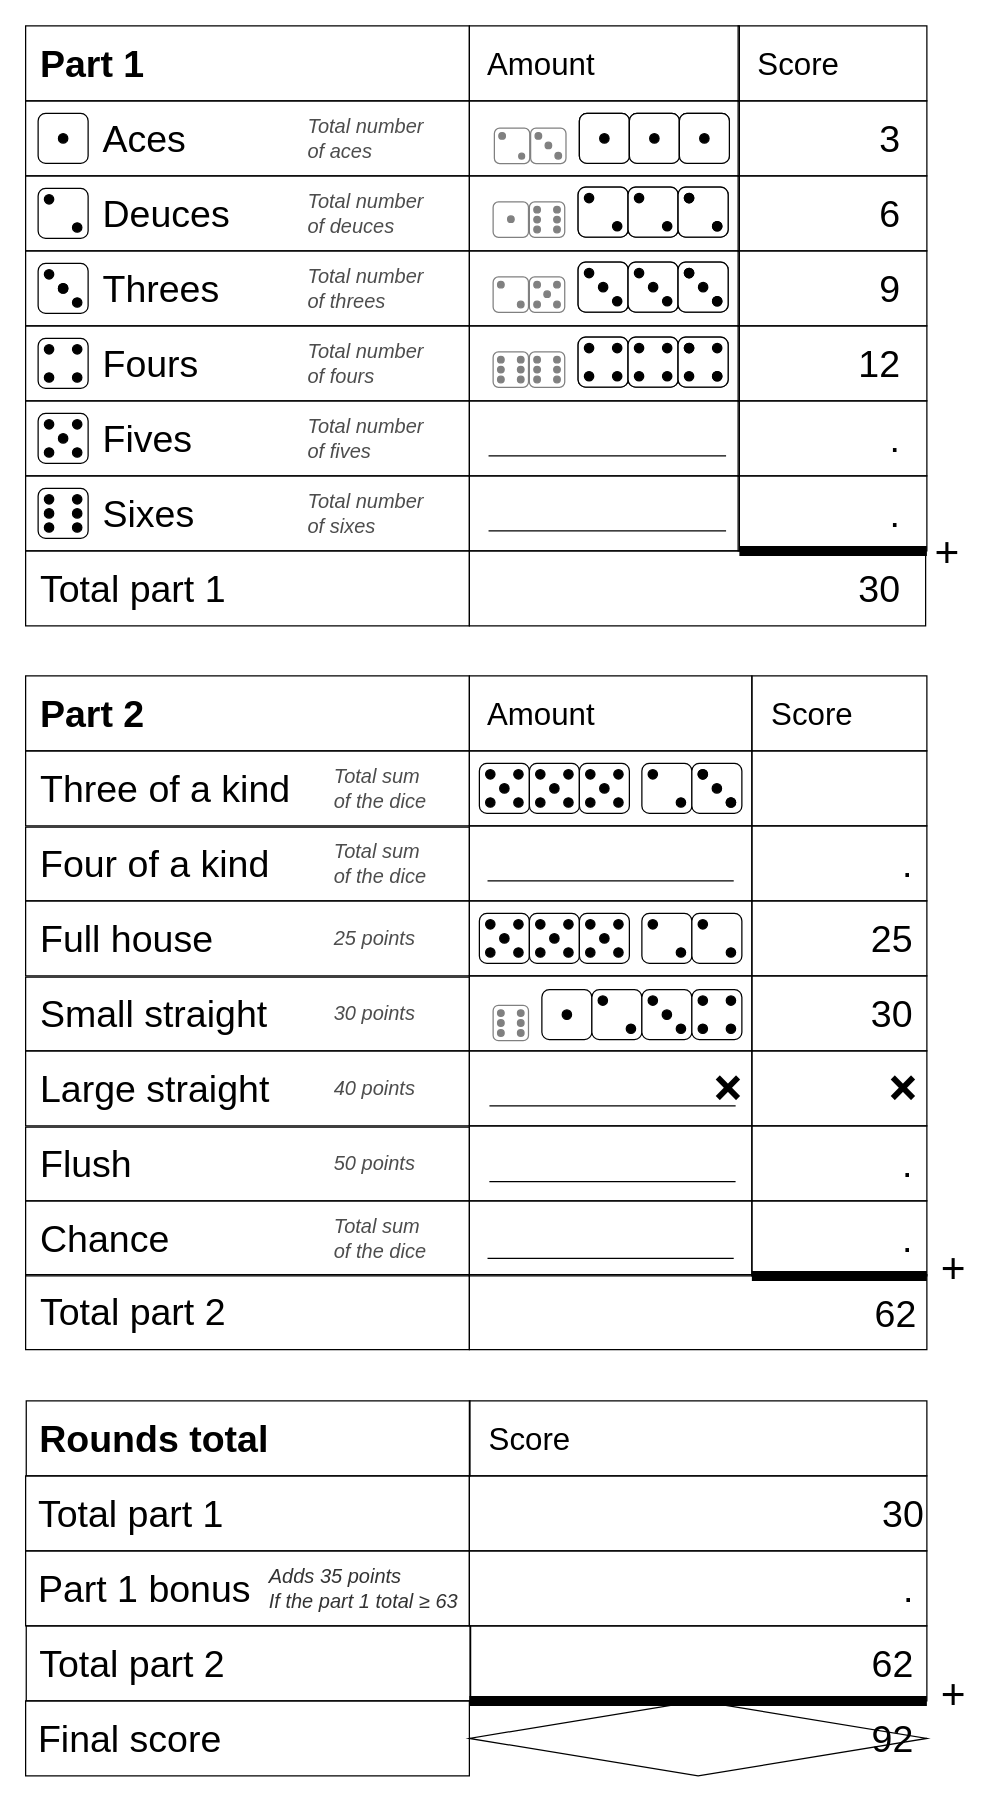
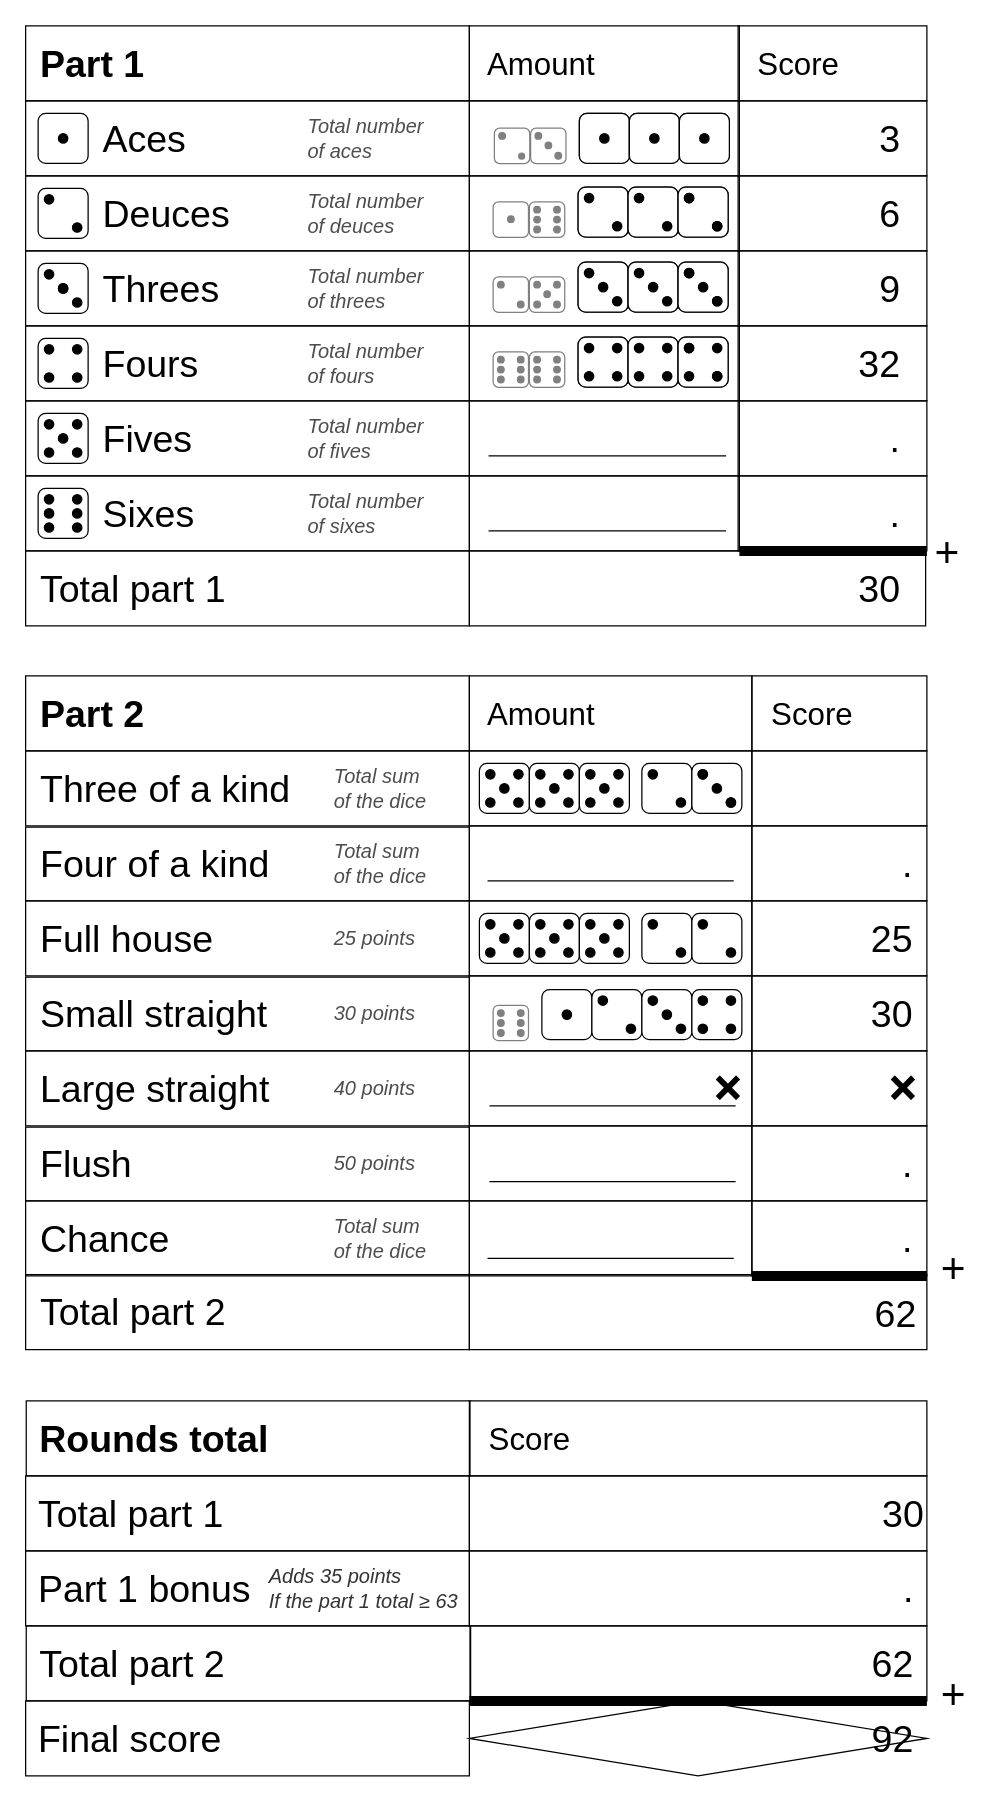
node "12": label "12" -> "32"
